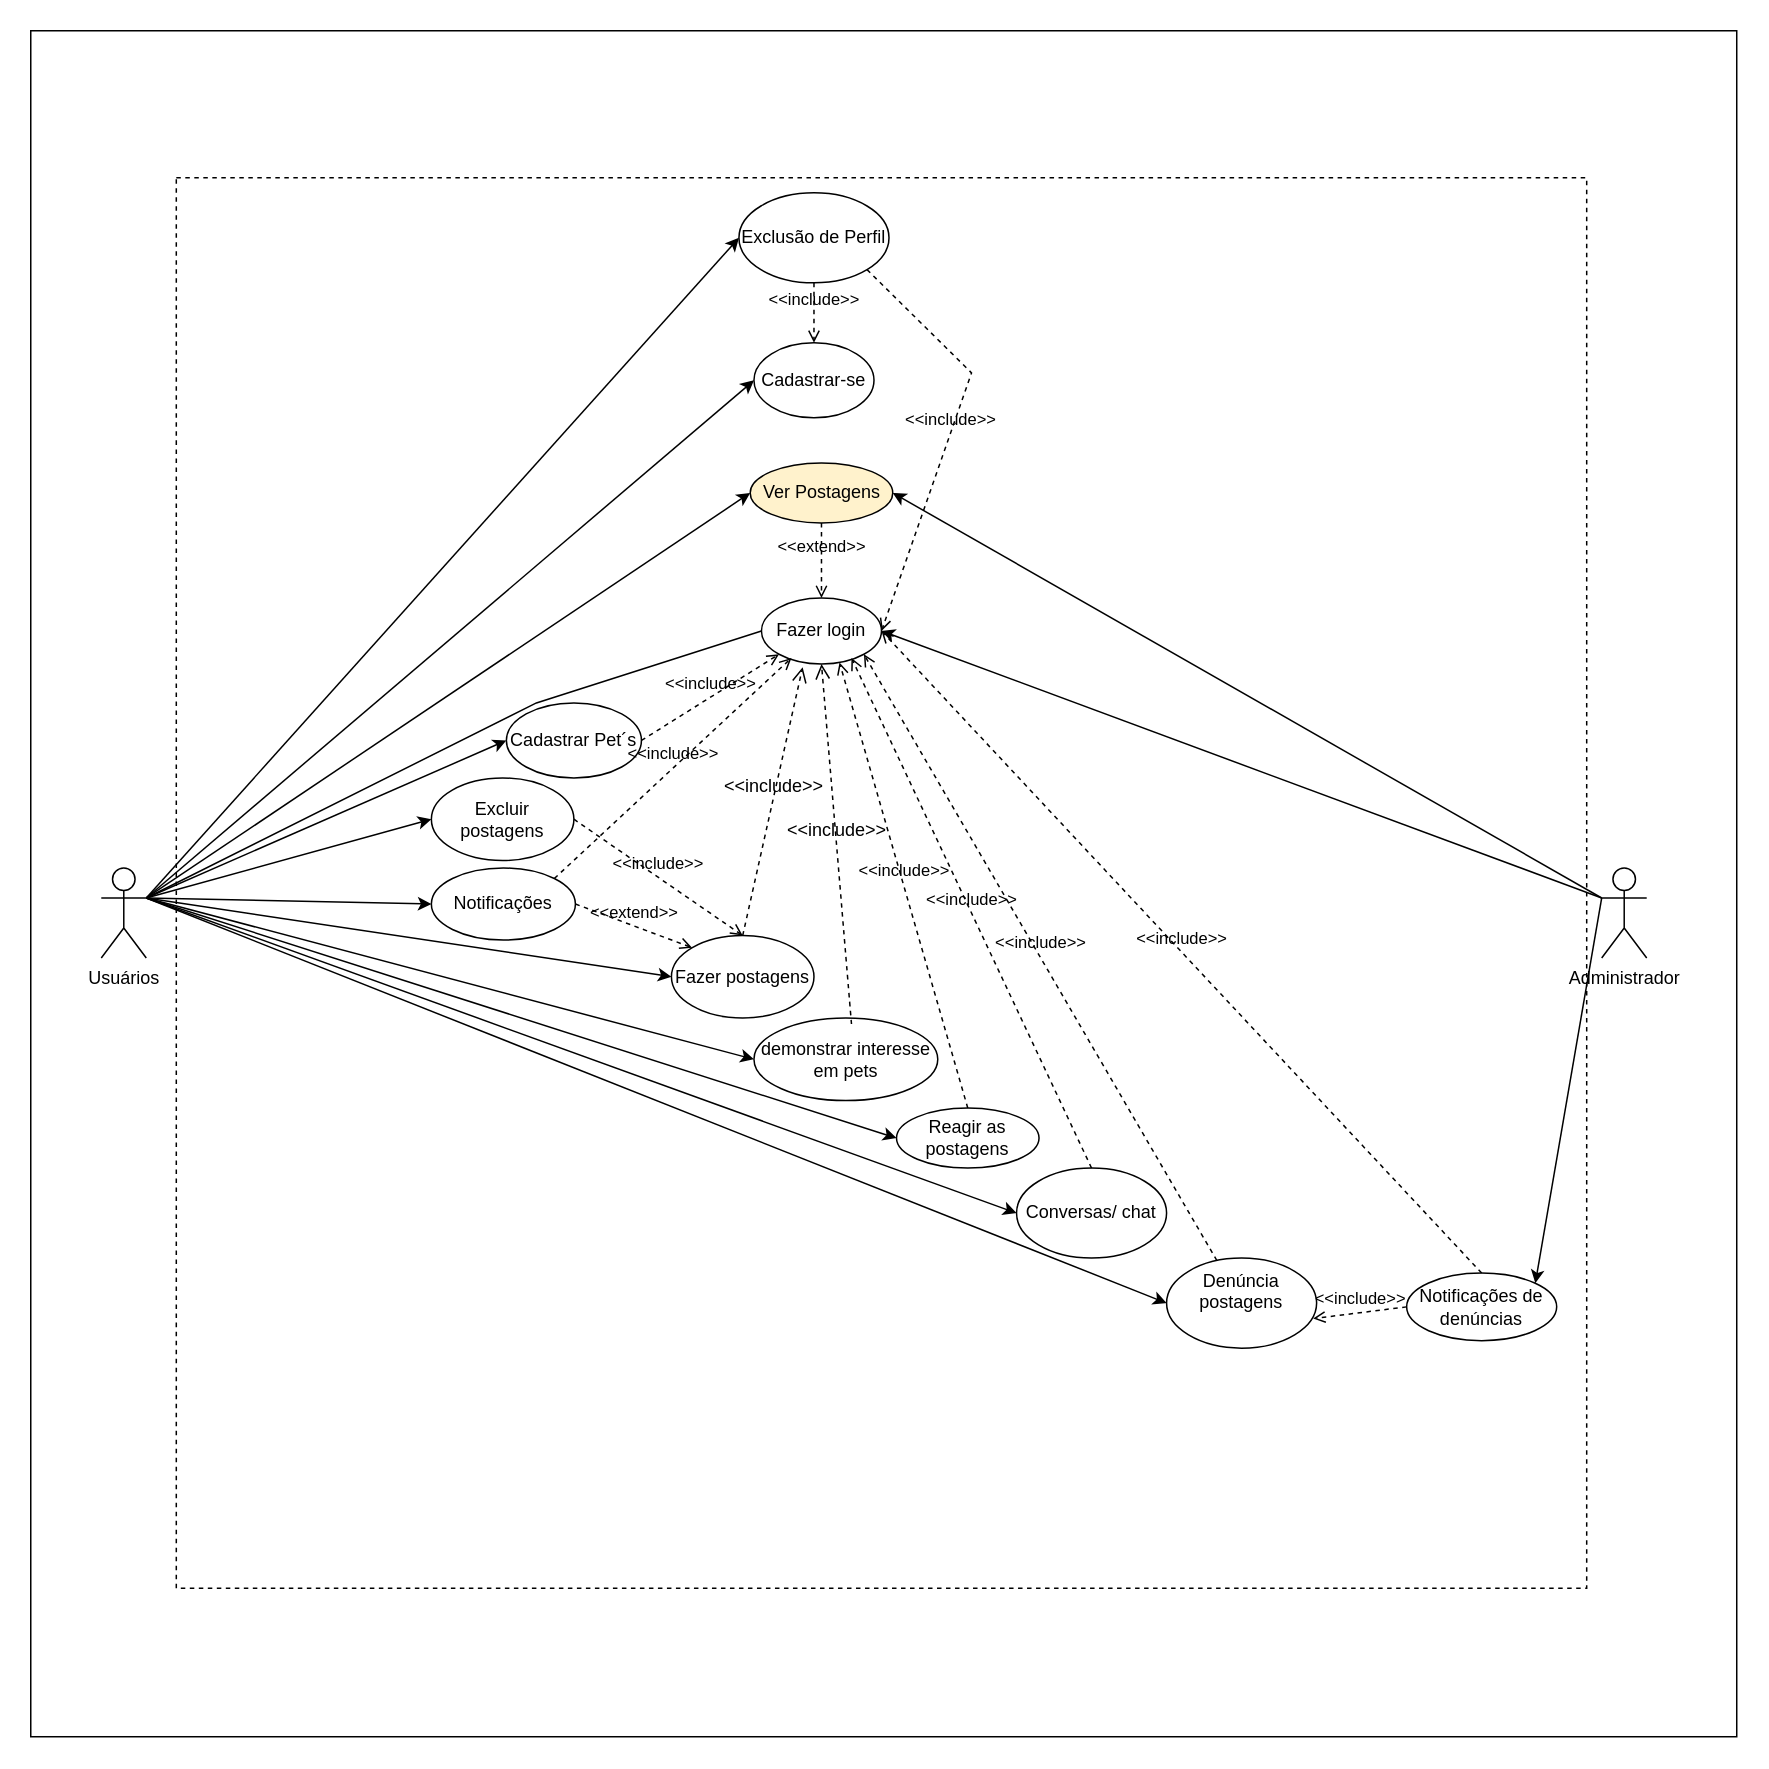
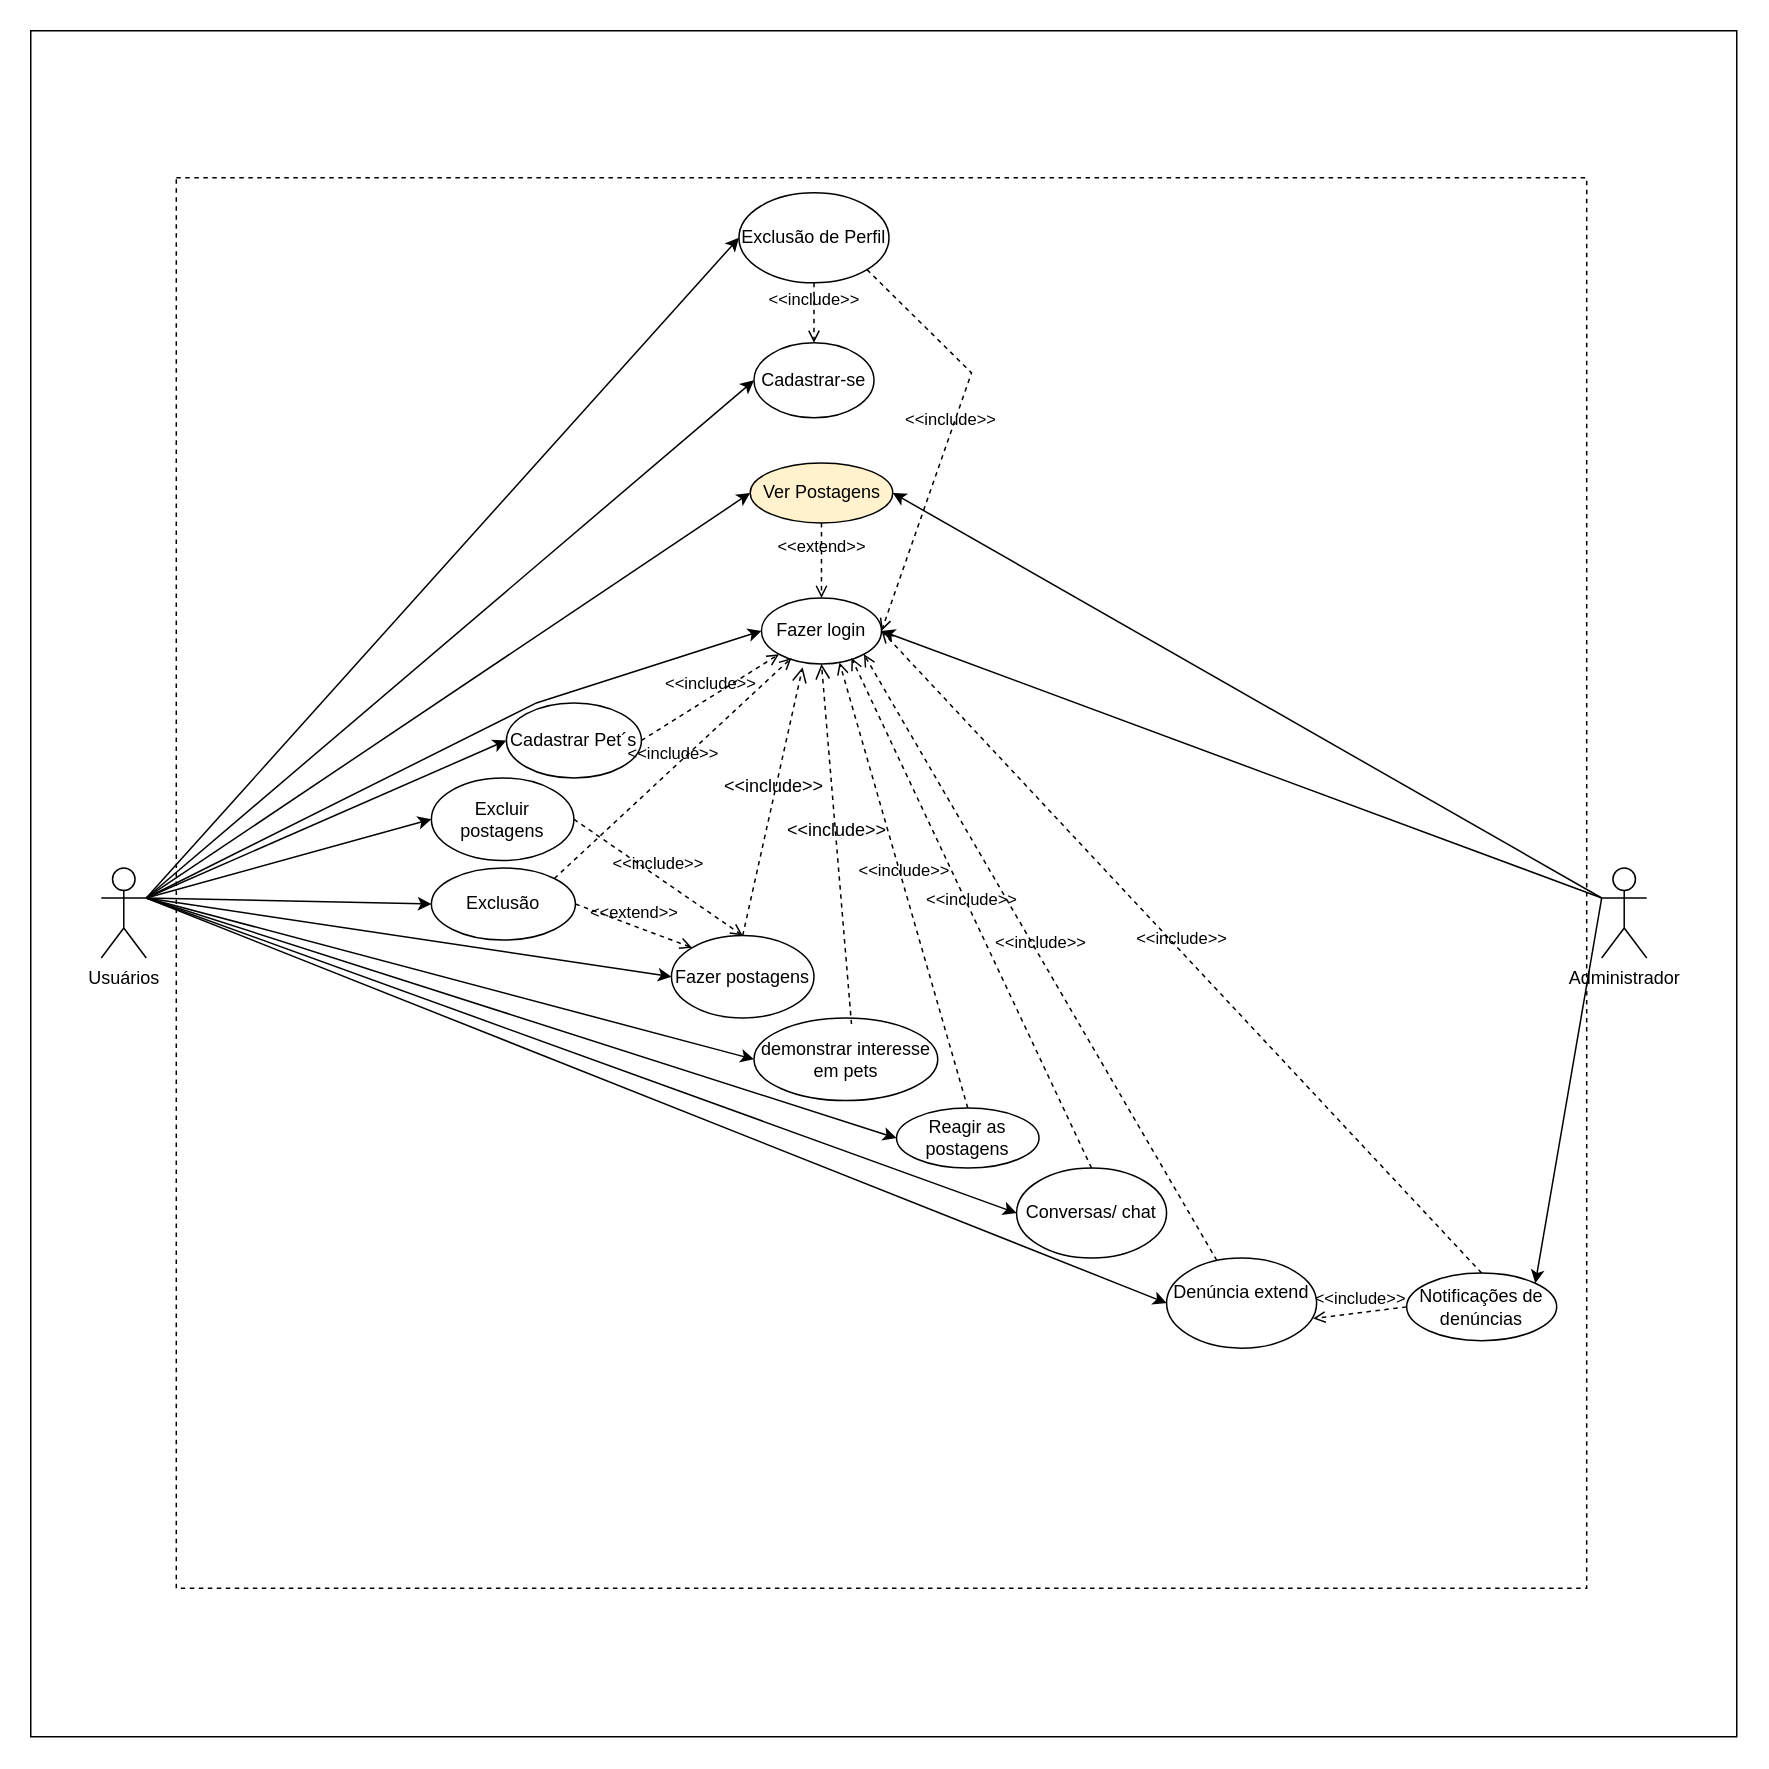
edge "Fazer login" -- "Usuários": arrowhead none -> classic
node "Notificações": label "Notificações" -> "Exclusão"
node "Denúncia postagens": label "Denúncia postagens" -> "Denúncia extend"
